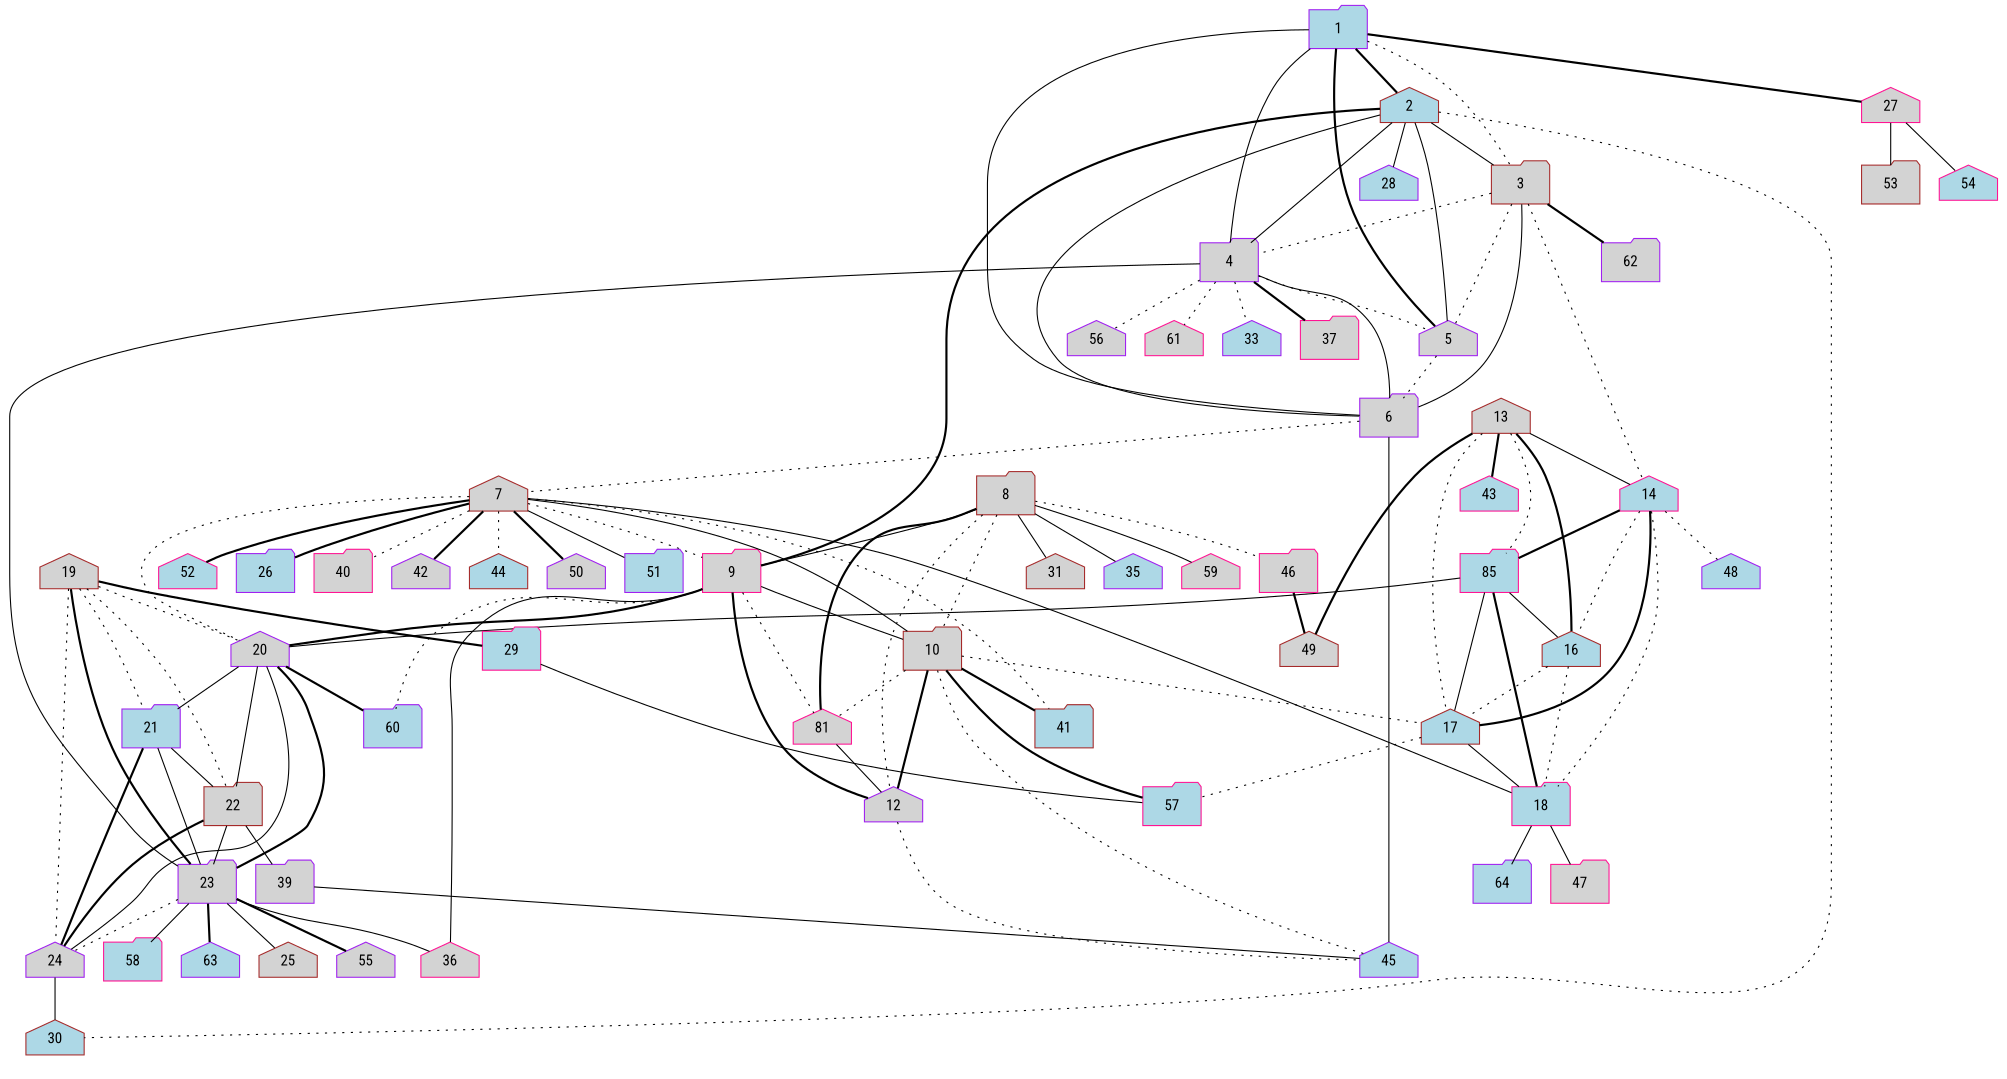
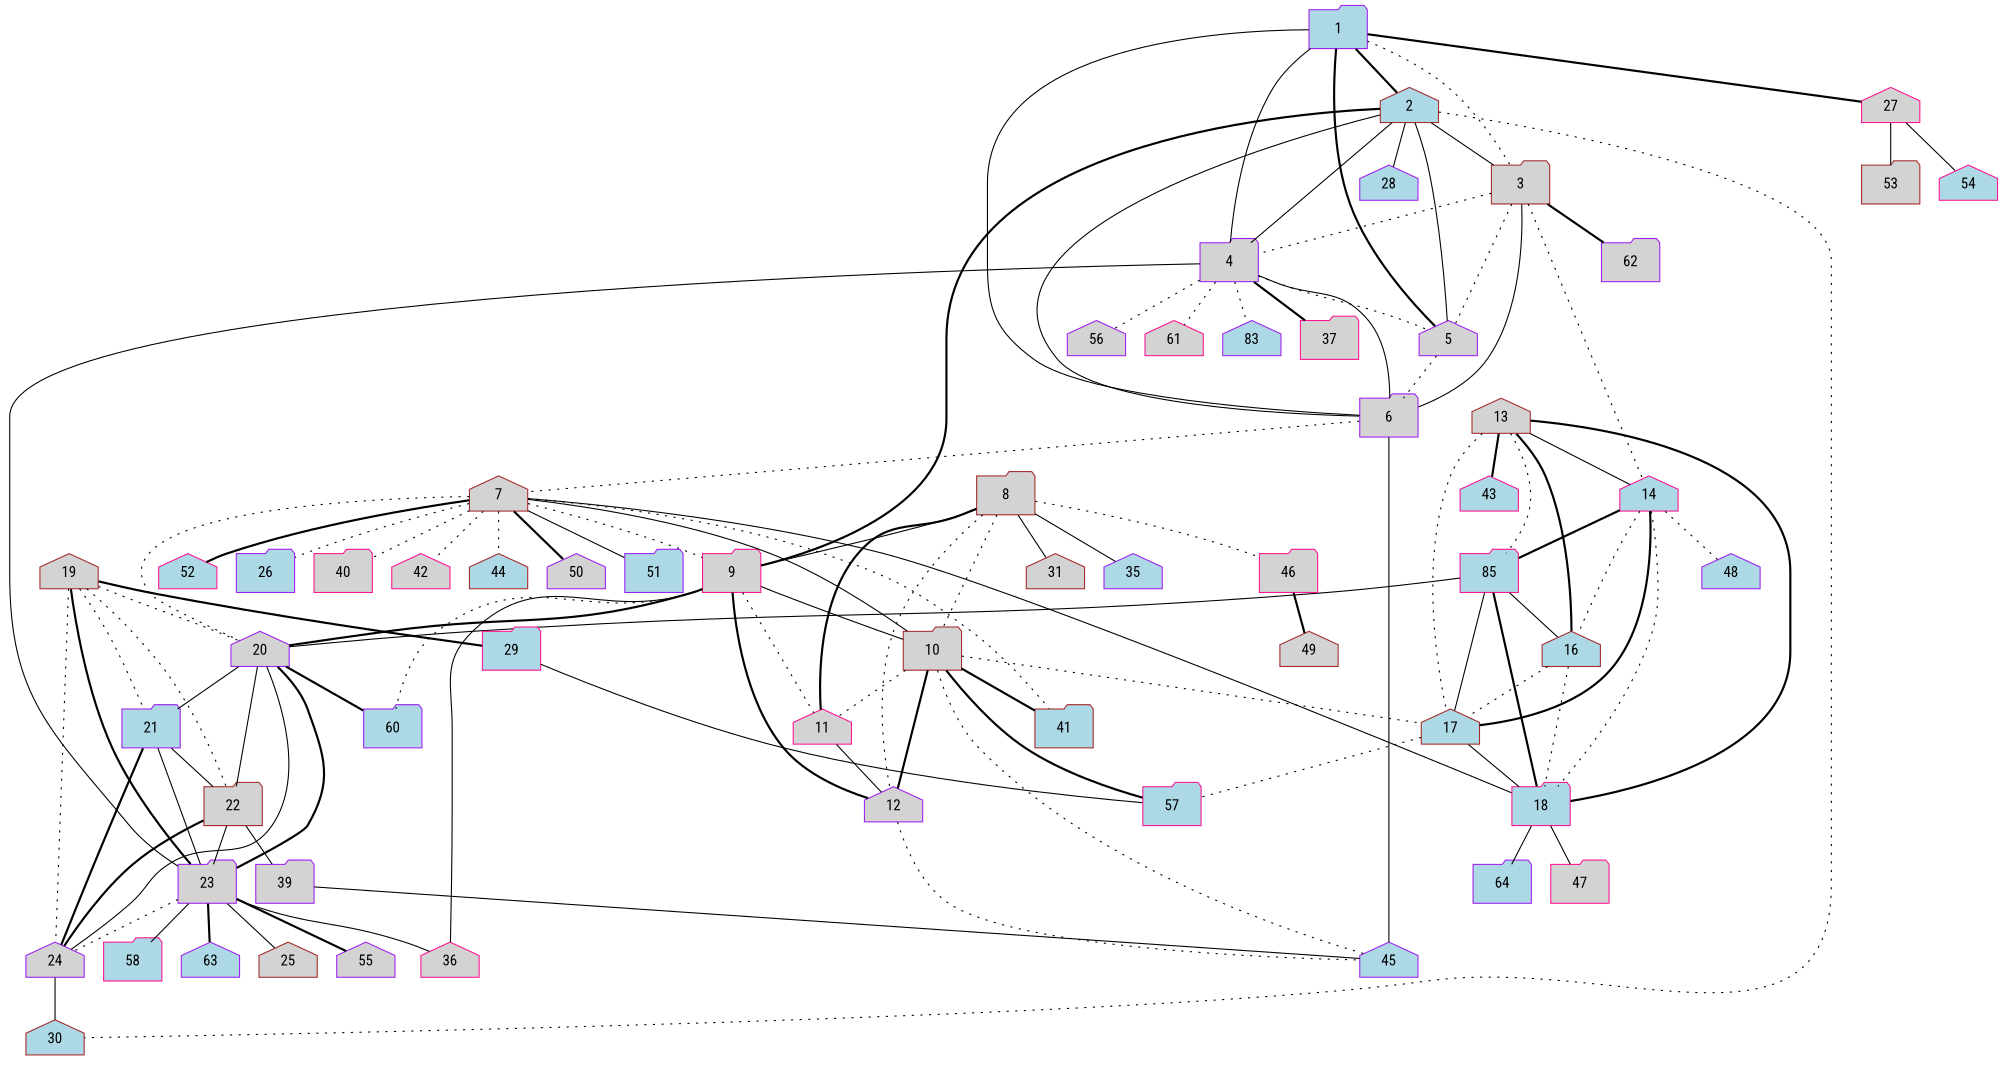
node "33": label "33" -> "83"
edge "13" -- "49": now "13" -- "18"
edge "7" -- "26": style bold -> dotted
edge "7" -- "42": style bold -> dotted
node "42": color purple -> deeppink
node "59": removed
node "81": label "81" -> "11"
